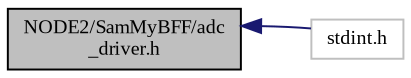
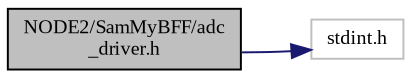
edge "stdint.h" -> "NODE2/SamMyBFF/adc _driver.h": reversed
